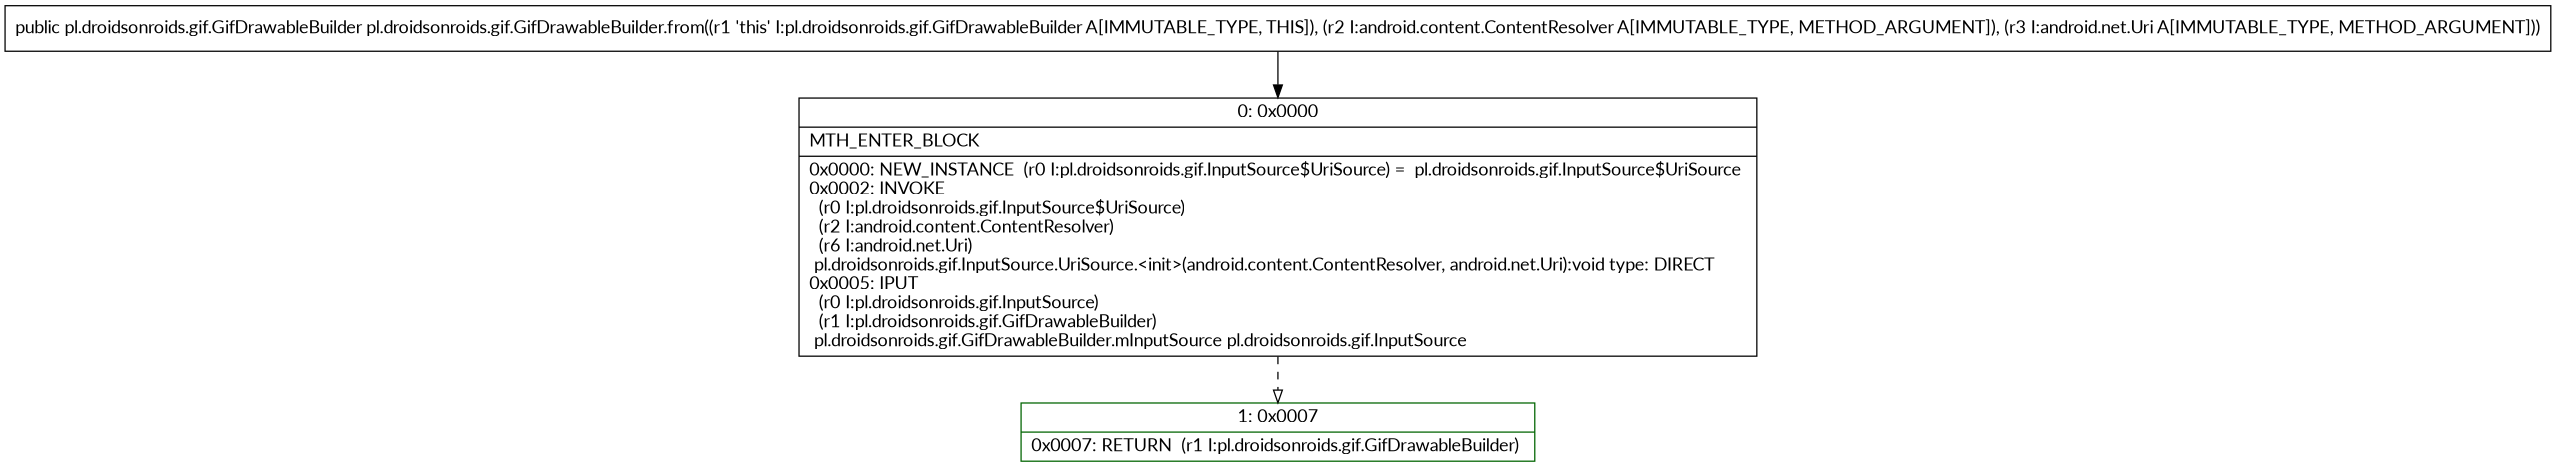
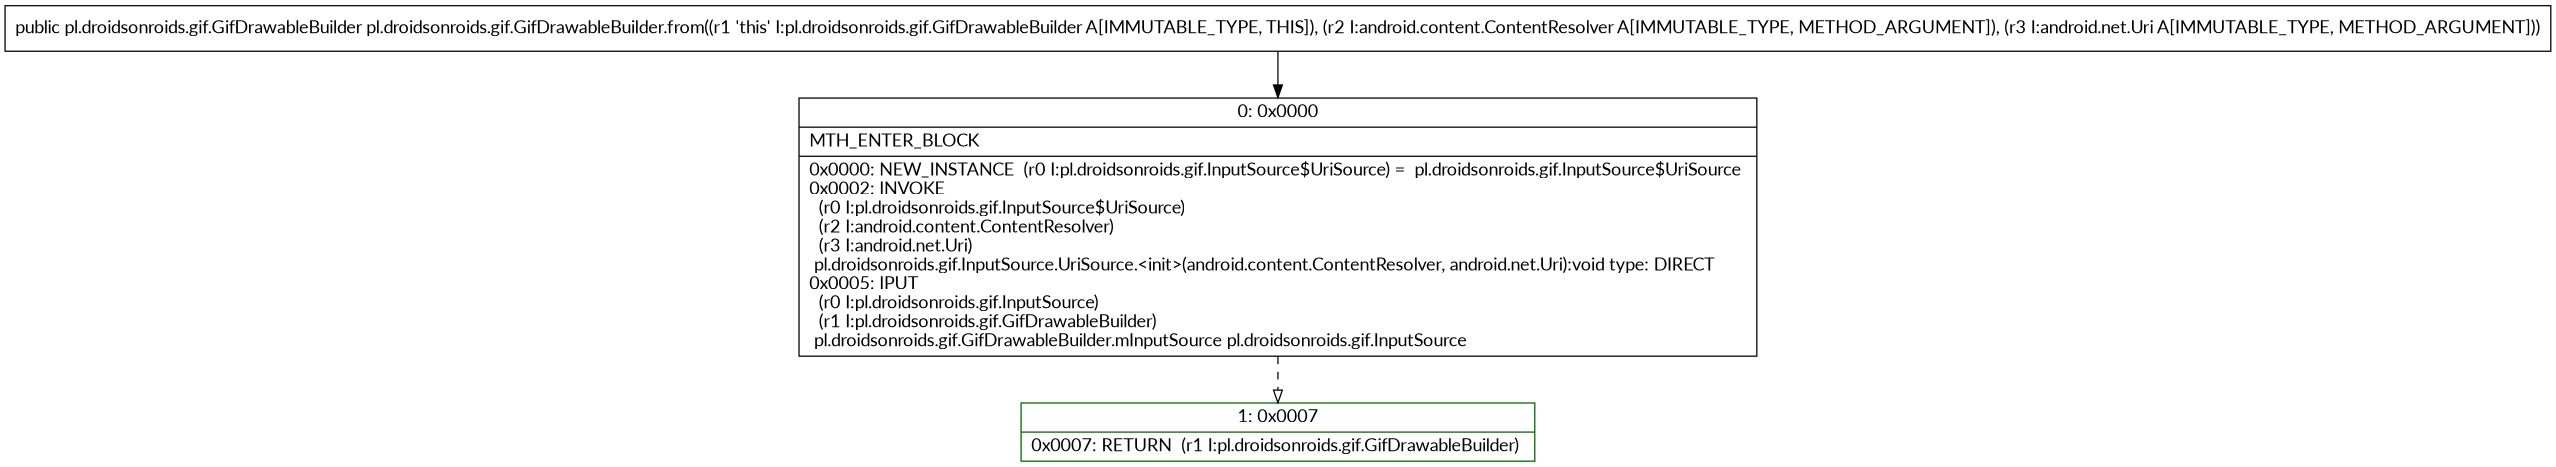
node "0: 0x0000": text "(r6 I:android.net.Uri)" -> "(r3 I:android.net.Uri)"
